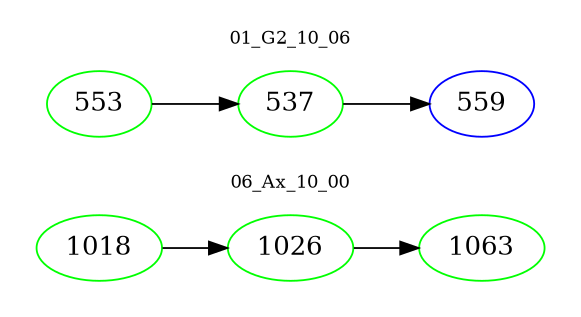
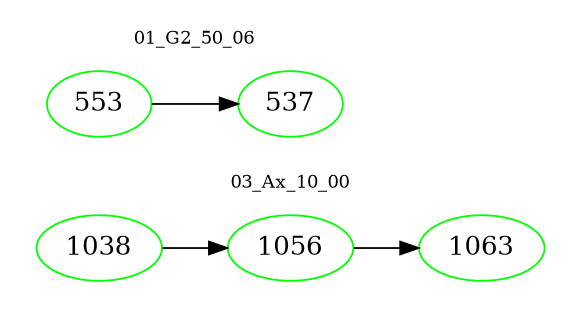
cluster "01_G2_10_06": label "01_G2_10_06" -> "01_G2_50_06"
node "559": removed
cluster "06_Ax_10_00": label "06_Ax_10_00" -> "03_Ax_10_00"
node "1018": label "1018" -> "1038"
node "1026": label "1026" -> "1056"
